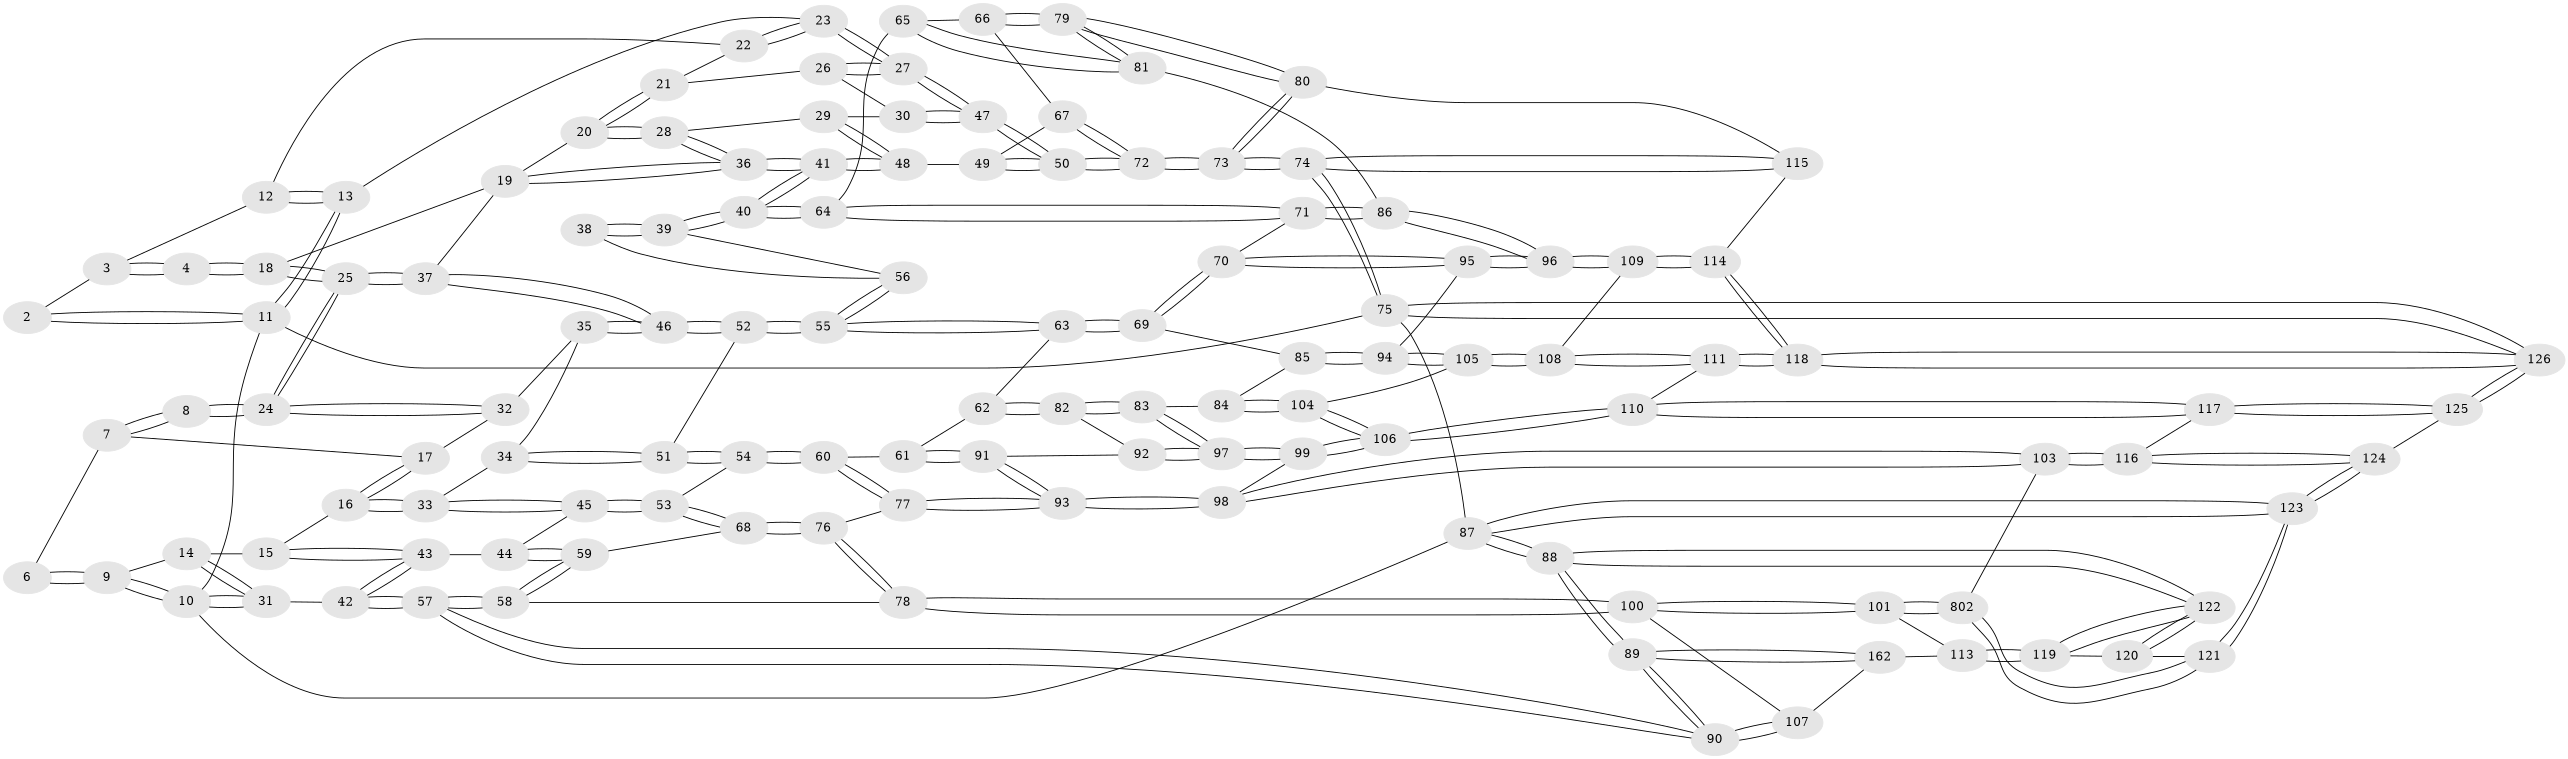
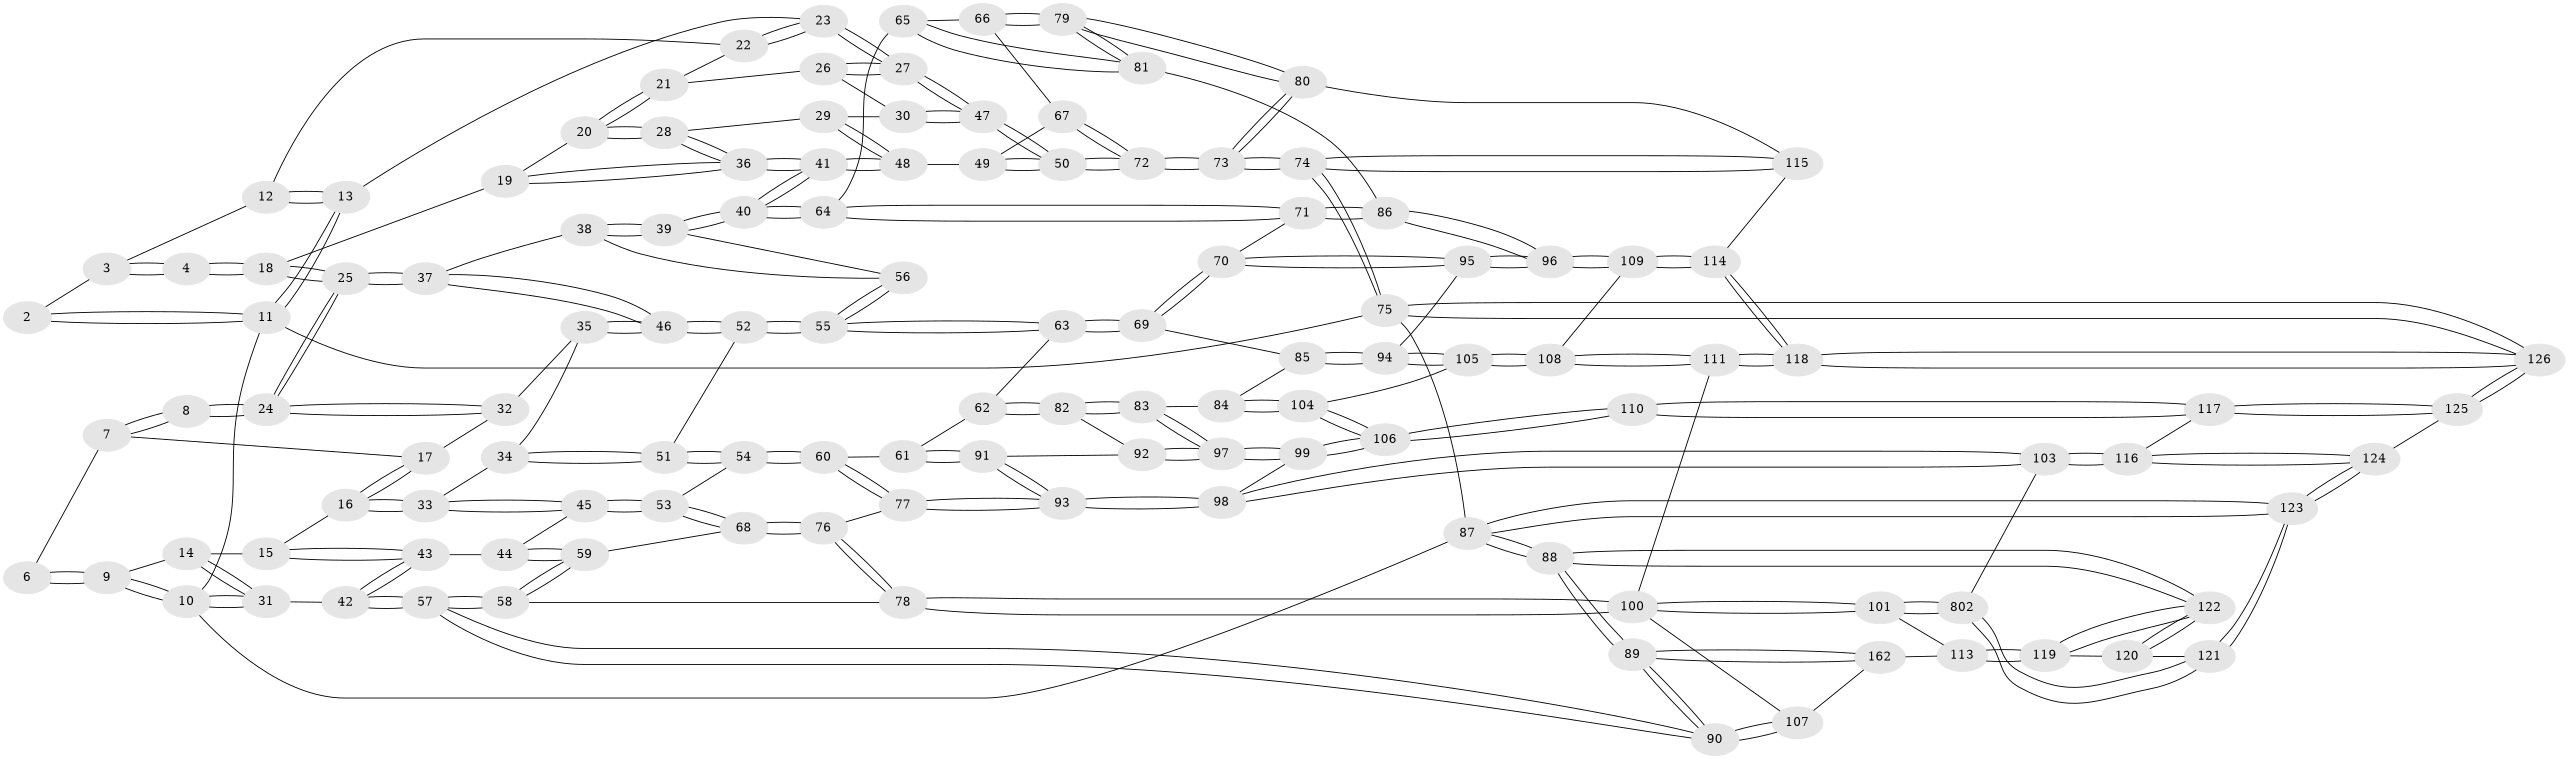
edge "19" -- "37": now "38" -- "37"
edge "111" -- "110": now "111" -- "100"
